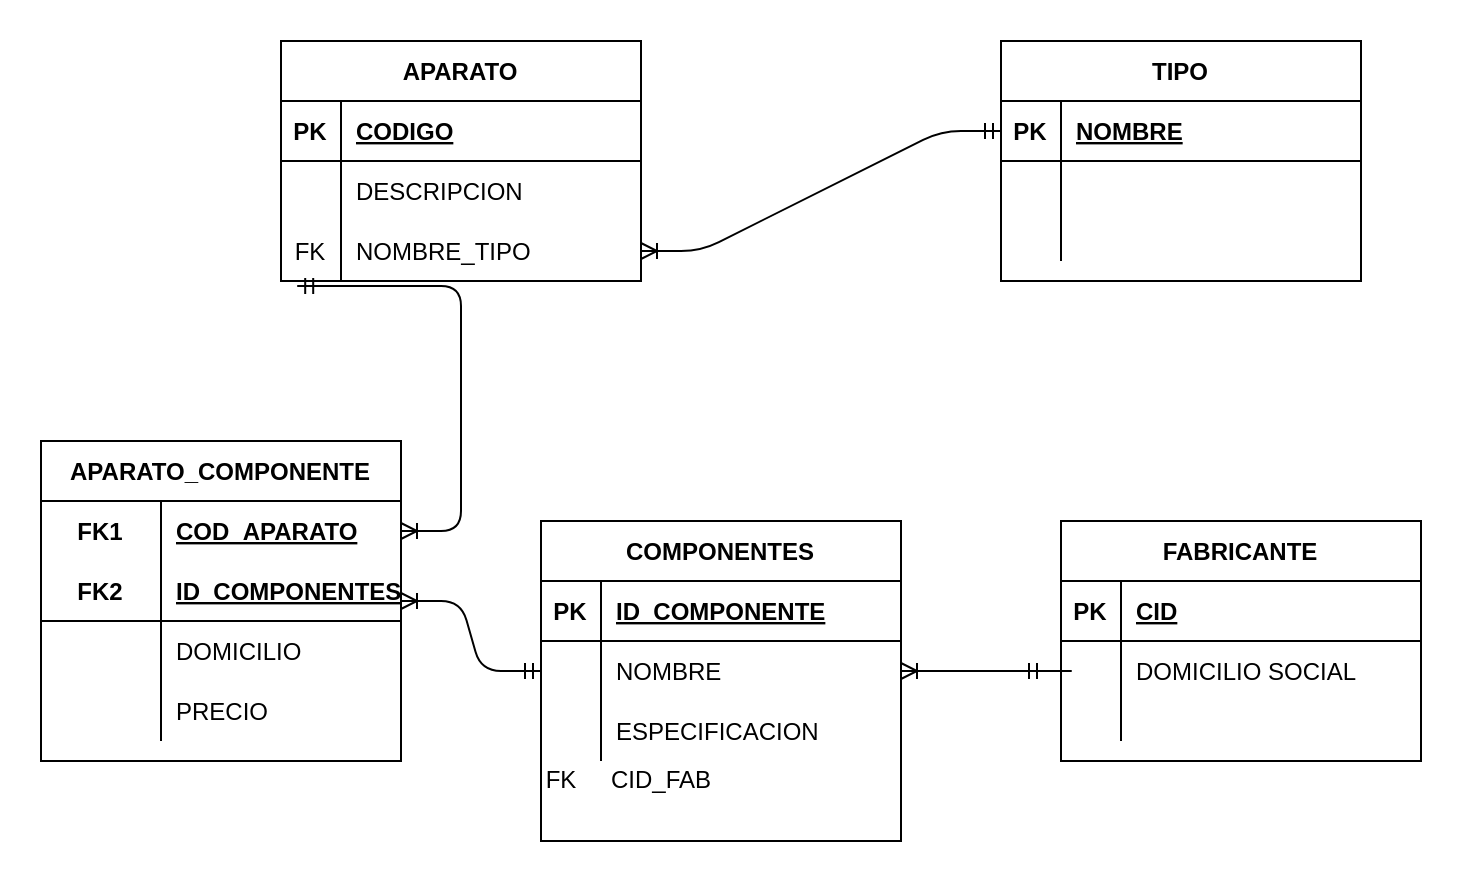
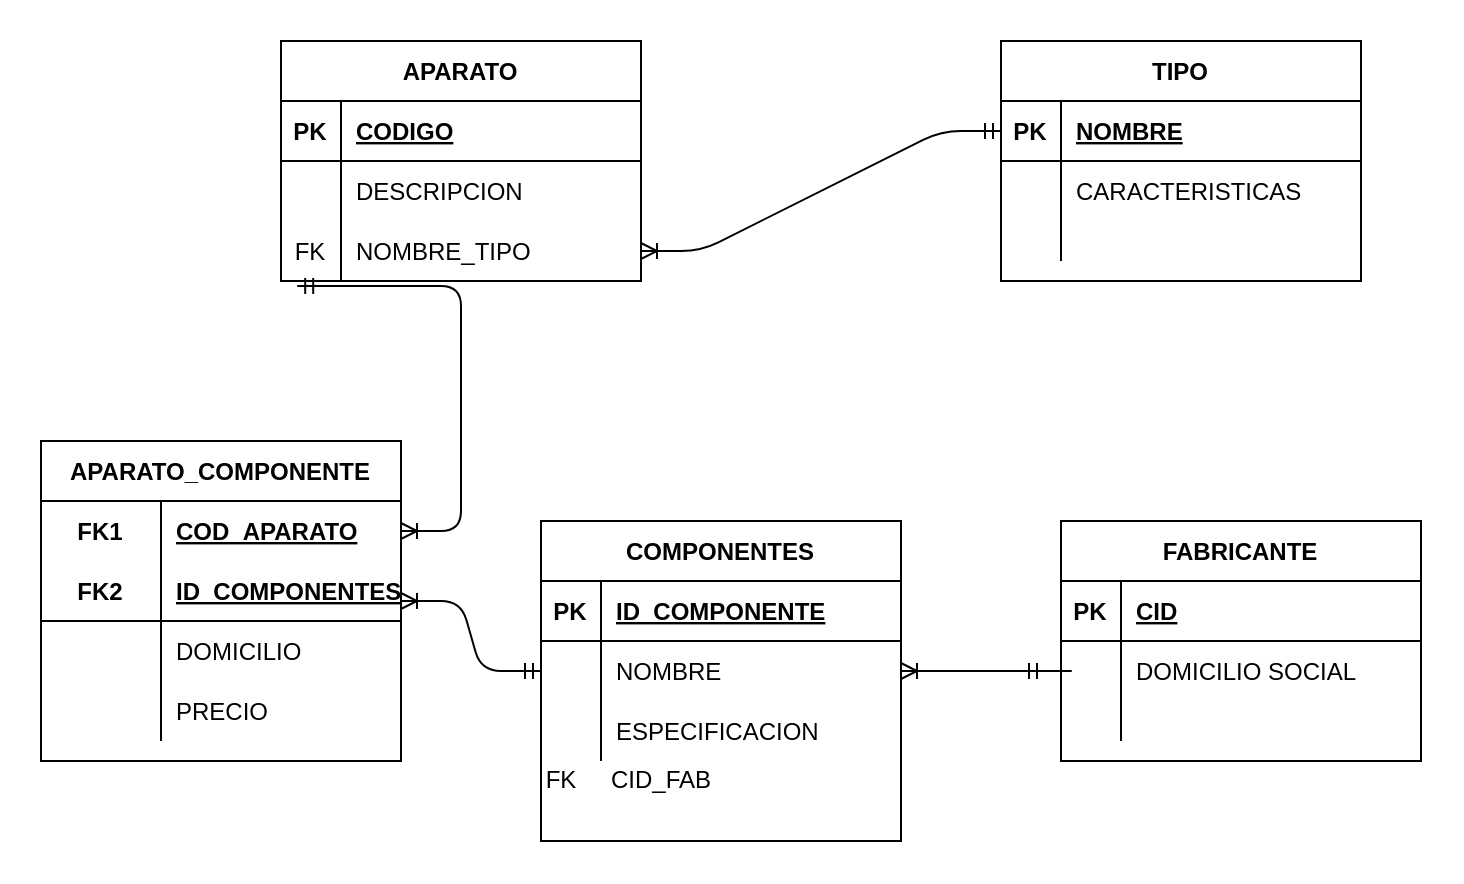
node "CARACTERISTICAS": added
